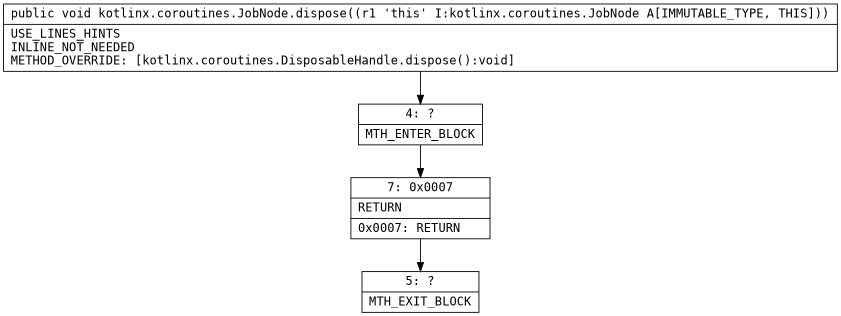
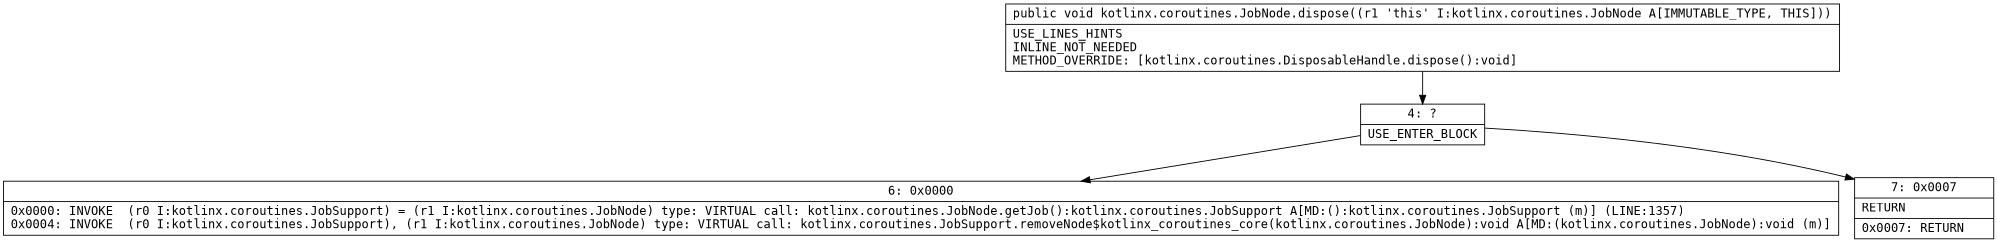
node "4: ?": text "MTH_ENTER_BLOCK" -> "USE_ENTER_BLOCK"
node "6: 0x0000": added
node "5: ?": removed
